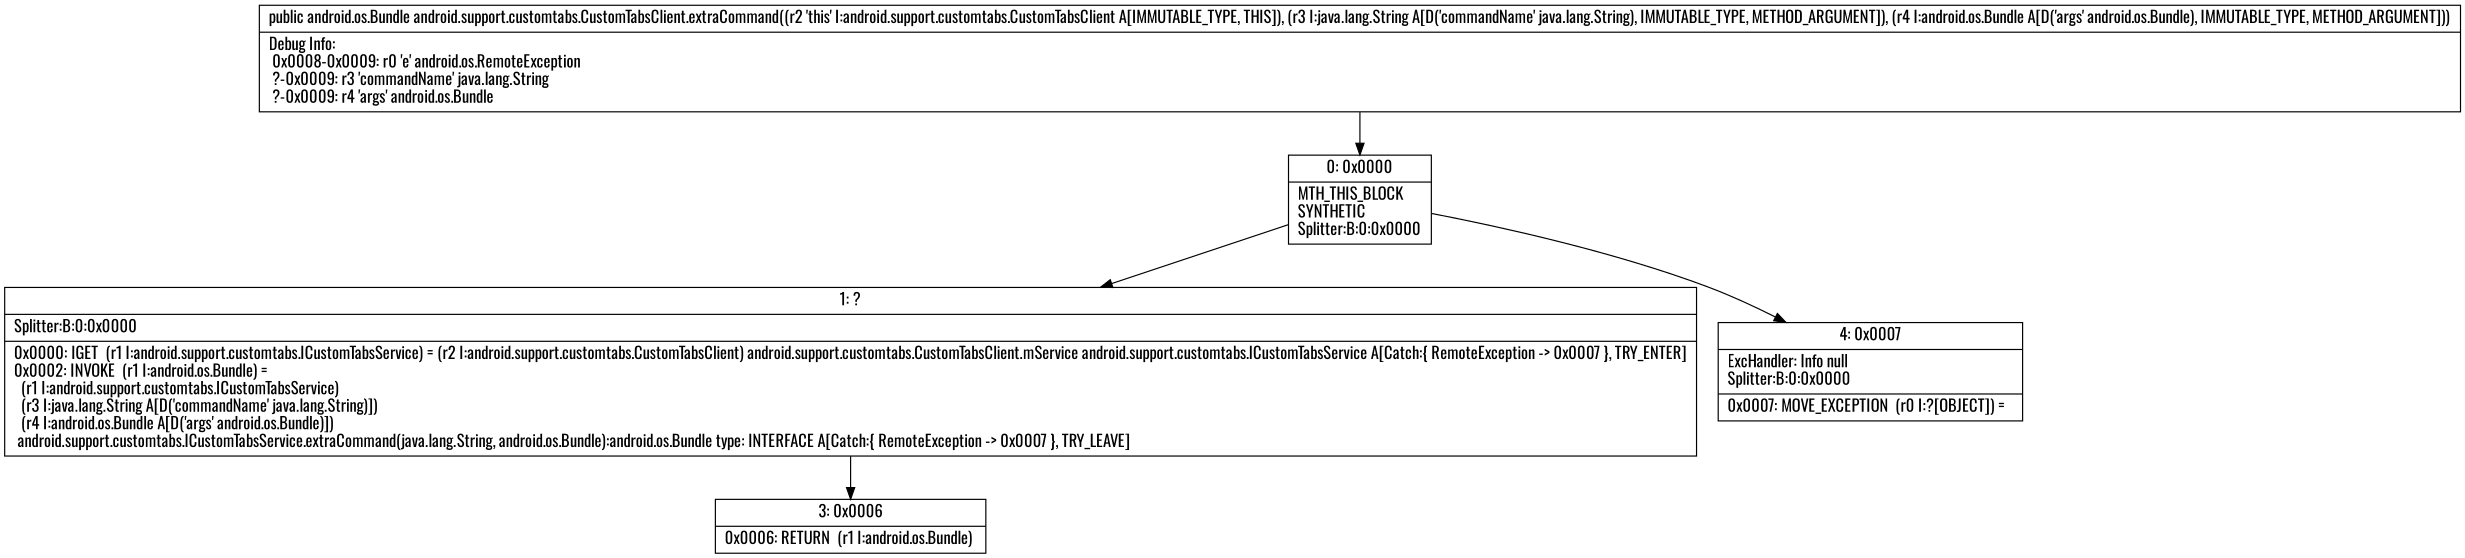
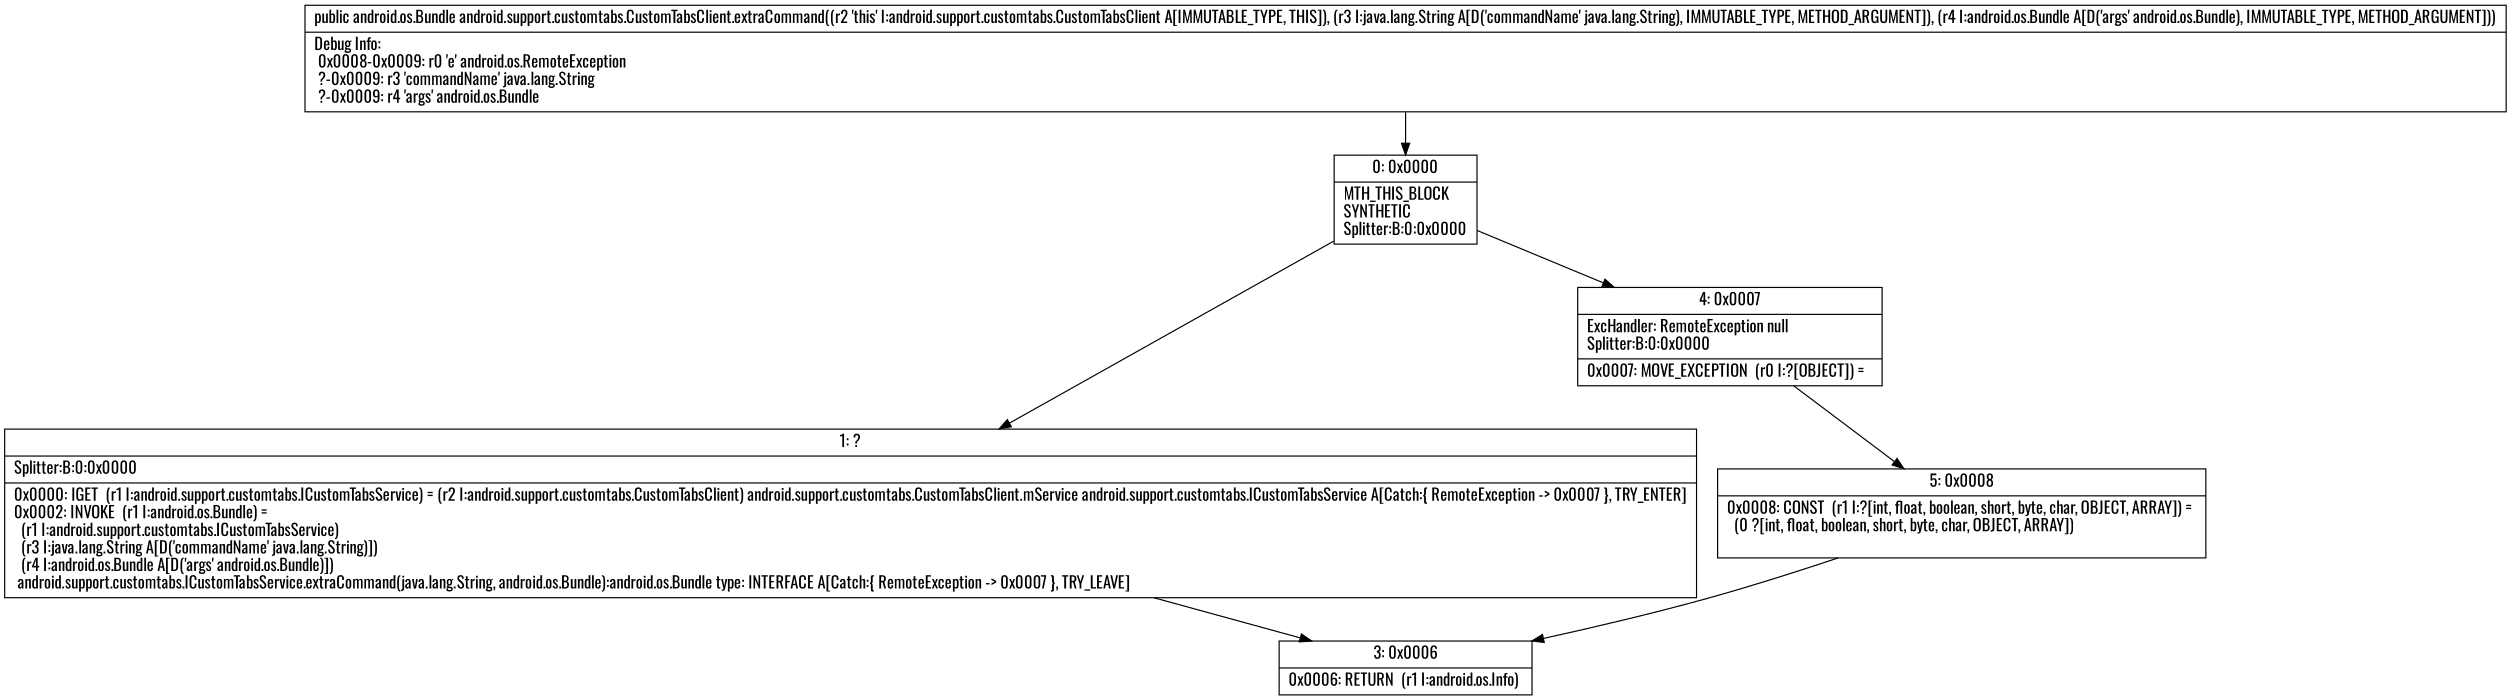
node "4: 0x0007": text "ExcHandler: Info null" -> "ExcHandler: RemoteException null"
node "5: 0x0008": added
node "3: 0x0006": text "0x0006: RETURN  (r1 I:android.os.Bundle)" -> "0x0006: RETURN  (r1 I:android.os.Info)"
